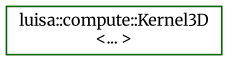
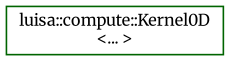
node "luisa::compute::Kernel3D <... >": label "luisa::compute::Kernel3D <... >" -> "luisa::compute::Kernel0D <... >"
